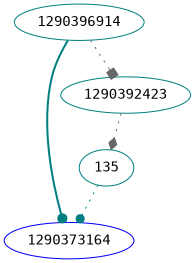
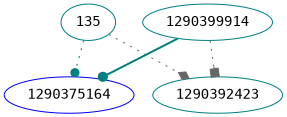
node "1290396914": label "1290396914" -> "1290399914"
edge "1290392423" -> "135": reversed
node "1290373164": label "1290373164" -> "1290375164"
